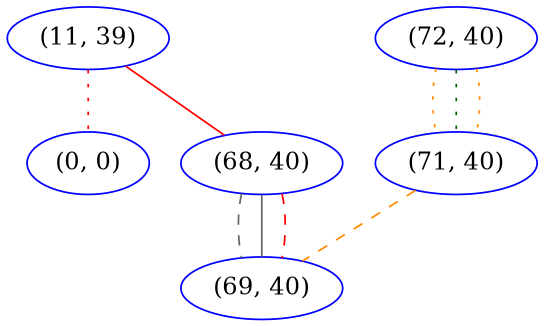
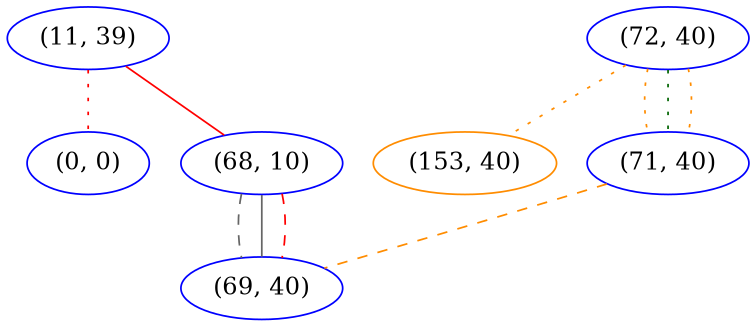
node "(68, 40)": label "(68, 40)" -> "(68, 10)"
node "(153, 40)": added
